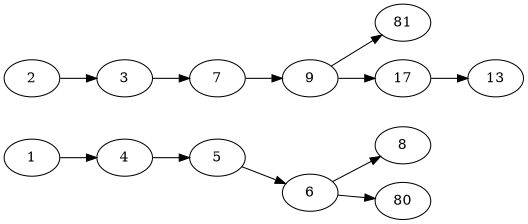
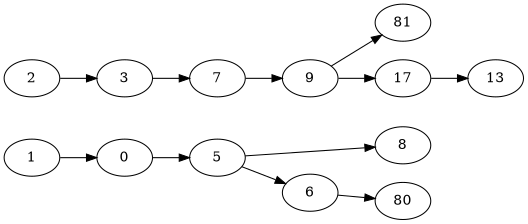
node "4": label "4" -> "0"
edge "6" -> "8": now "5" -> "8"
